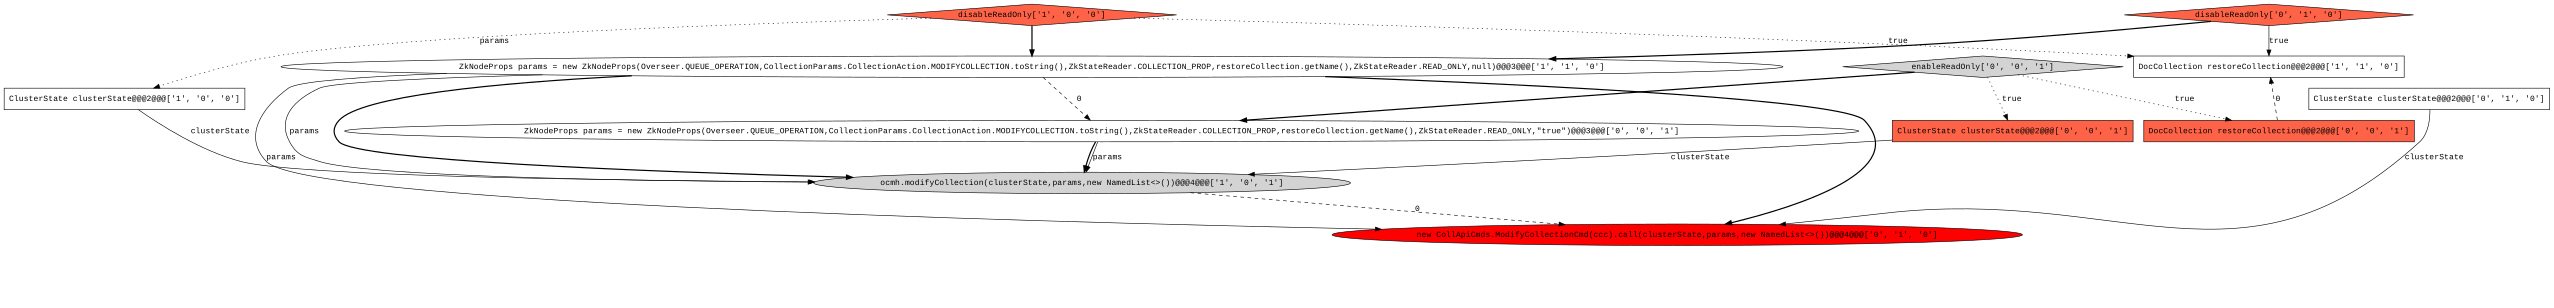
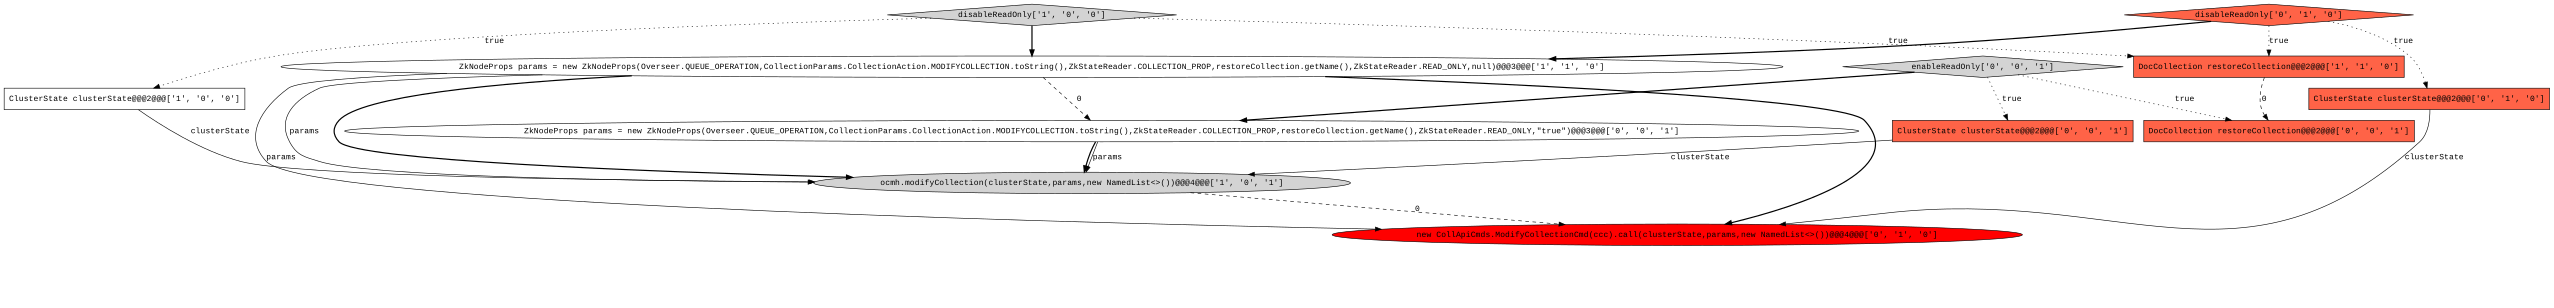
node "disableReadOnly['1', '0', '0']": fillcolor tomato -> lightgray
edge "disableReadOnly['0', '1', '0']" -> "DocCollection restoreCollection@@@2@@@['1', '1', '0']": style solid -> dotted
edge "disableReadOnly['0', '1', '0']" -> "ClusterState clusterState@@@2@@@['0', '1', '0']": added, label "true"
edge "disableReadOnly['1', '0', '0']" -> "ClusterState clusterState@@@2@@@['1', '0', '0']": label "params" -> "true"
node "DocCollection restoreCollection@@@2@@@['1', '1', '0']": fillcolor white -> tomato
node "ClusterState clusterState@@@2@@@['0', '1', '0']": fillcolor white -> tomato
edge "DocCollection restoreCollection@@@2@@@['0', '0', '1']" -> "DocCollection restoreCollection@@@2@@@['1', '1', '0']": reversed
